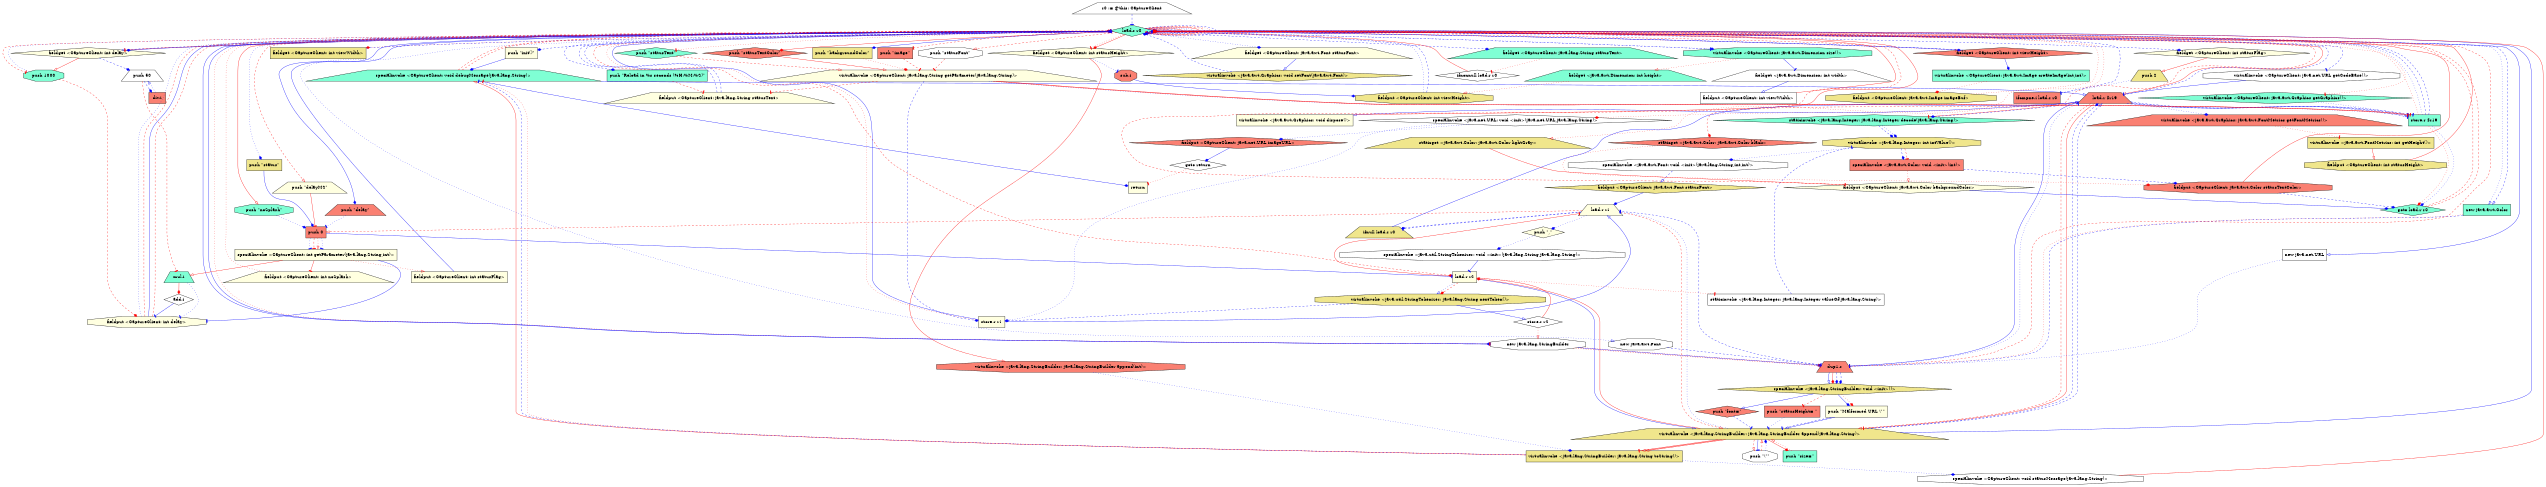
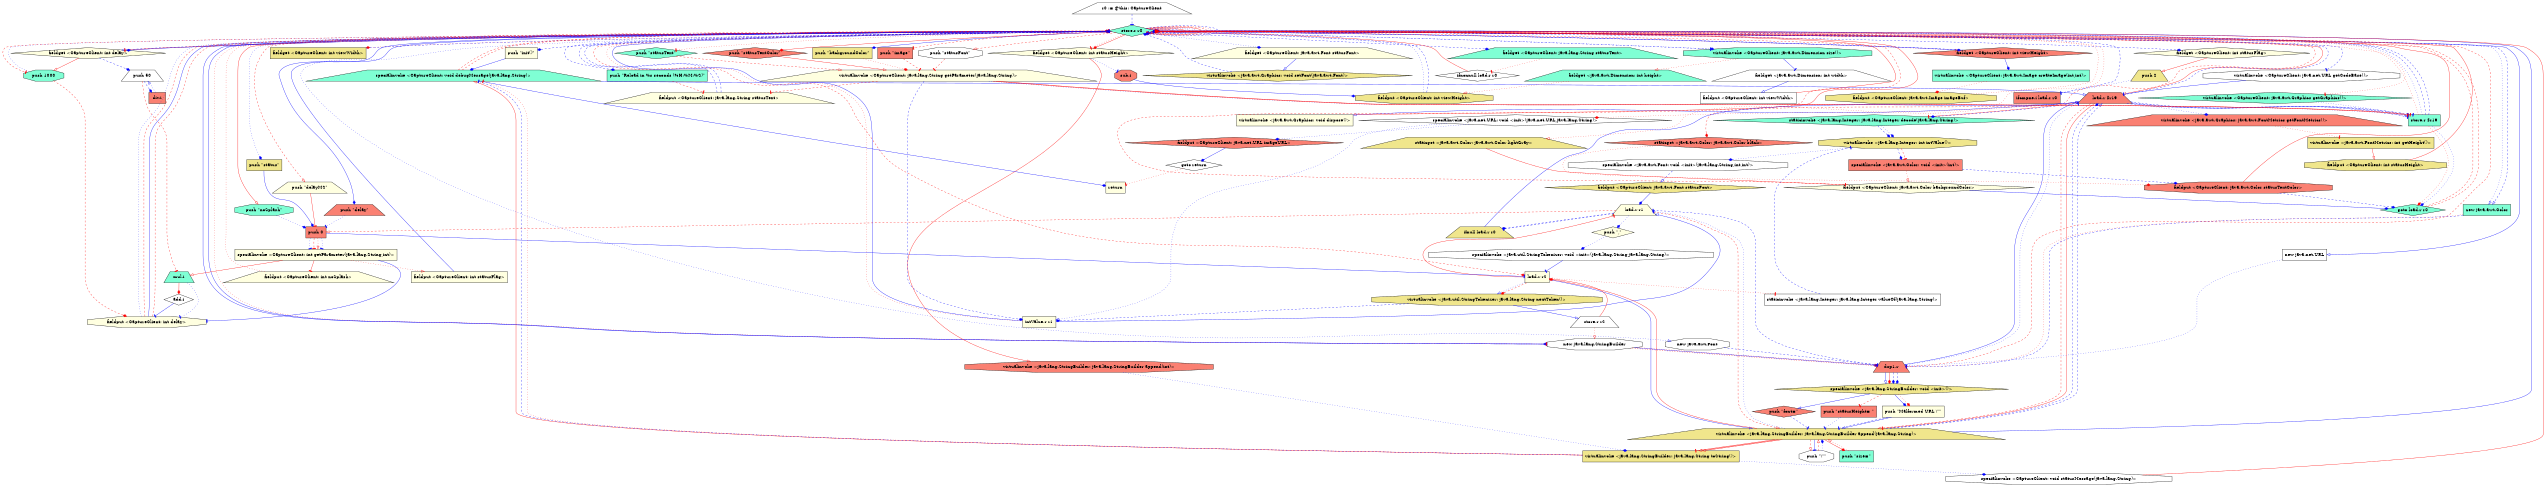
node "load.r r0": label "load.r r0" -> "store.r r0"
node "store.r r1": label "store.r r1" -> "intValue.r r1"
node "store.r r2": shape diamond -> trapezium
